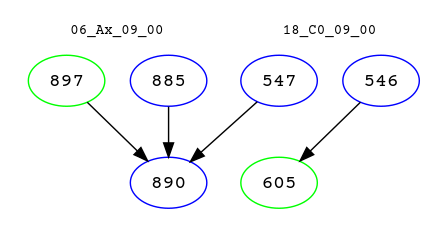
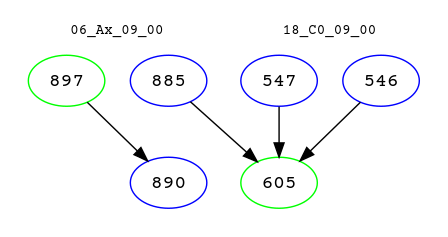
edge "547" -> "890": now "547" -> "605"
edge "885" -> "890": now "885" -> "605"
